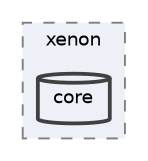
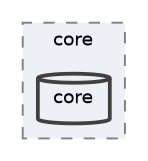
cluster "xenon": label "xenon" -> "core"
